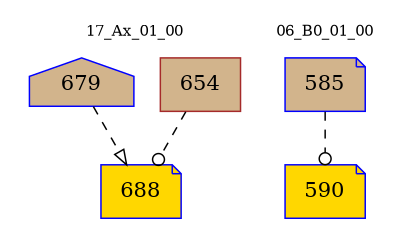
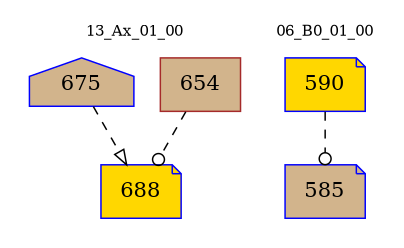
cluster "17_Ax_01_00": label "17_Ax_01_00" -> "13_Ax_01_00"
node "679": label "679" -> "675"
edge "585" -> "590": reversed
